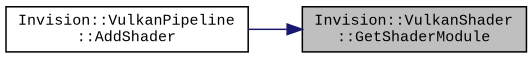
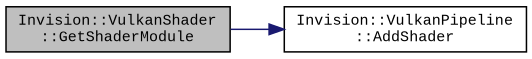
edge "Invision::VulkanPipeline ::AddShader" -> "Invision::VulkanShader ::GetShaderModule": reversed
